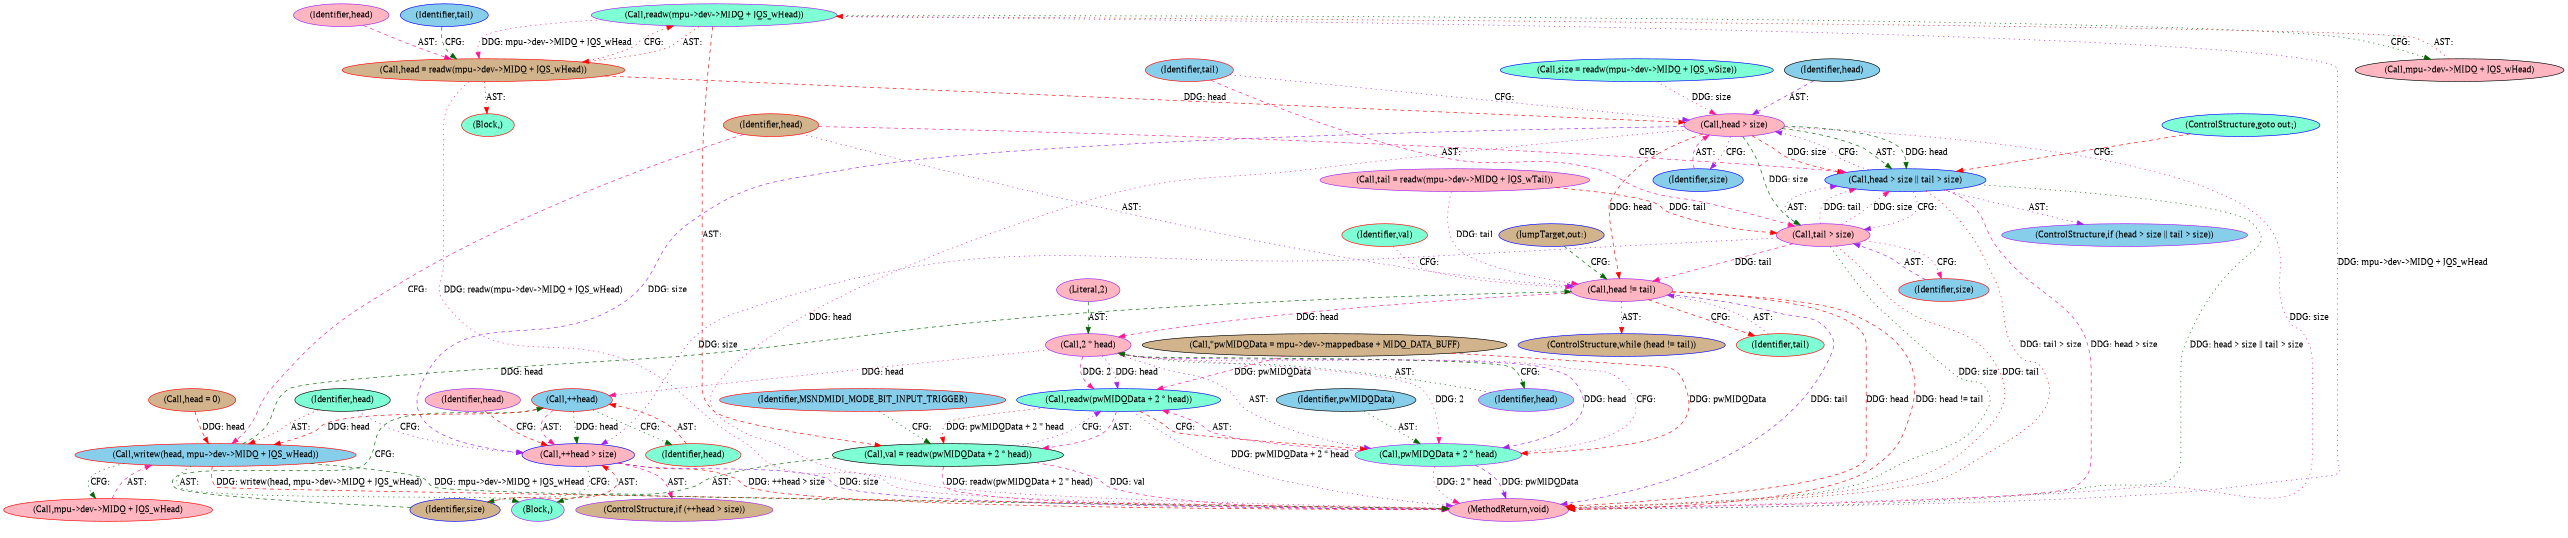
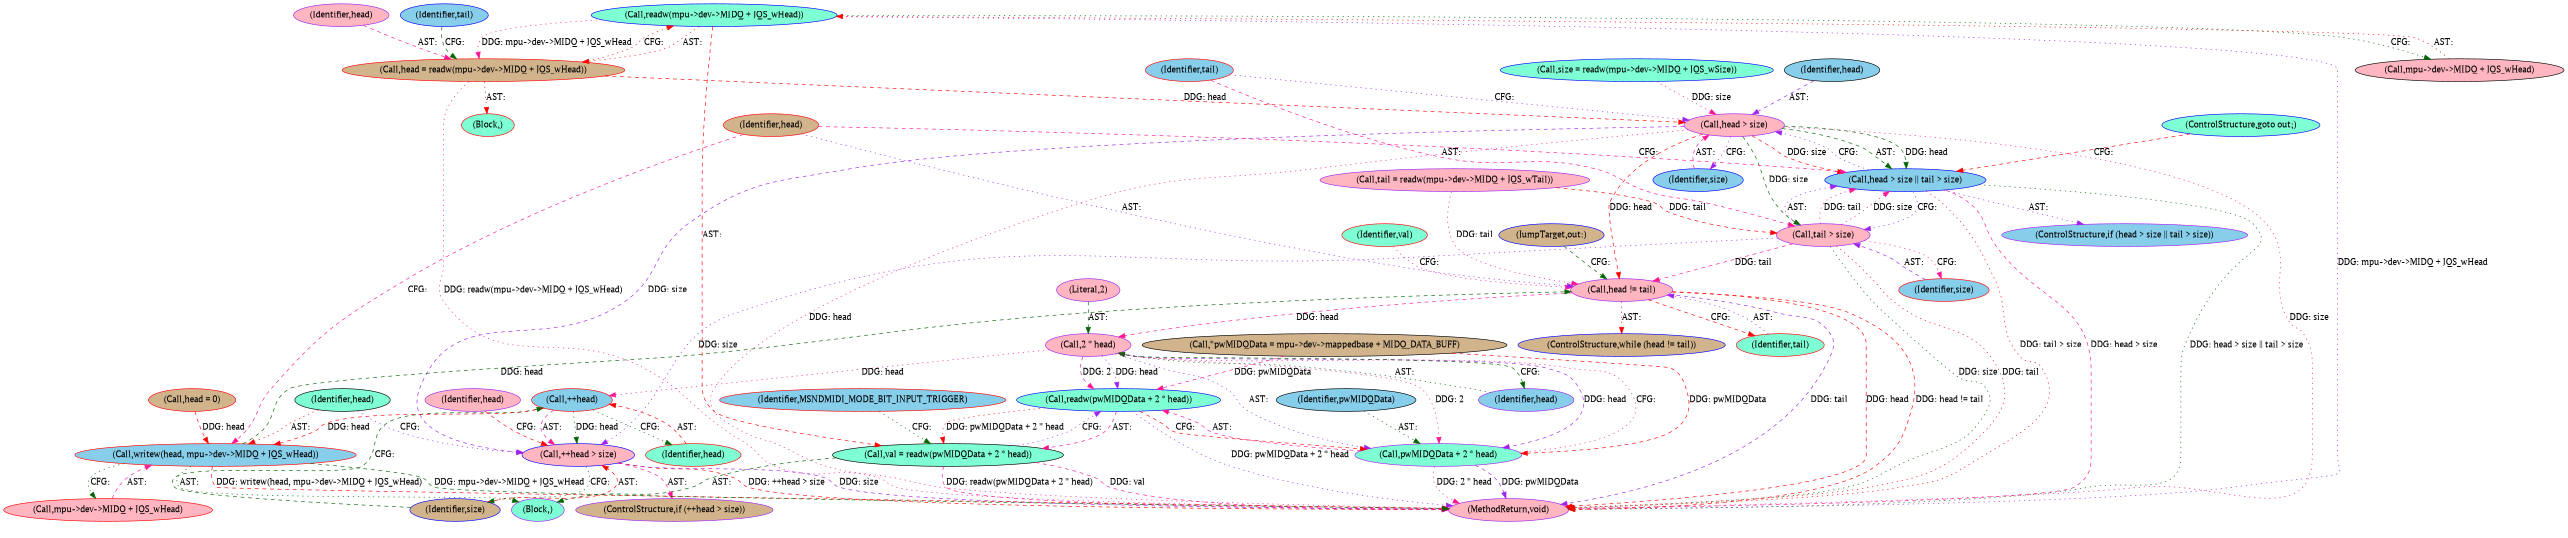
node "(Call,readw(mpu->dev->MIDQ + JQS_wHead))": color purple -> blue
